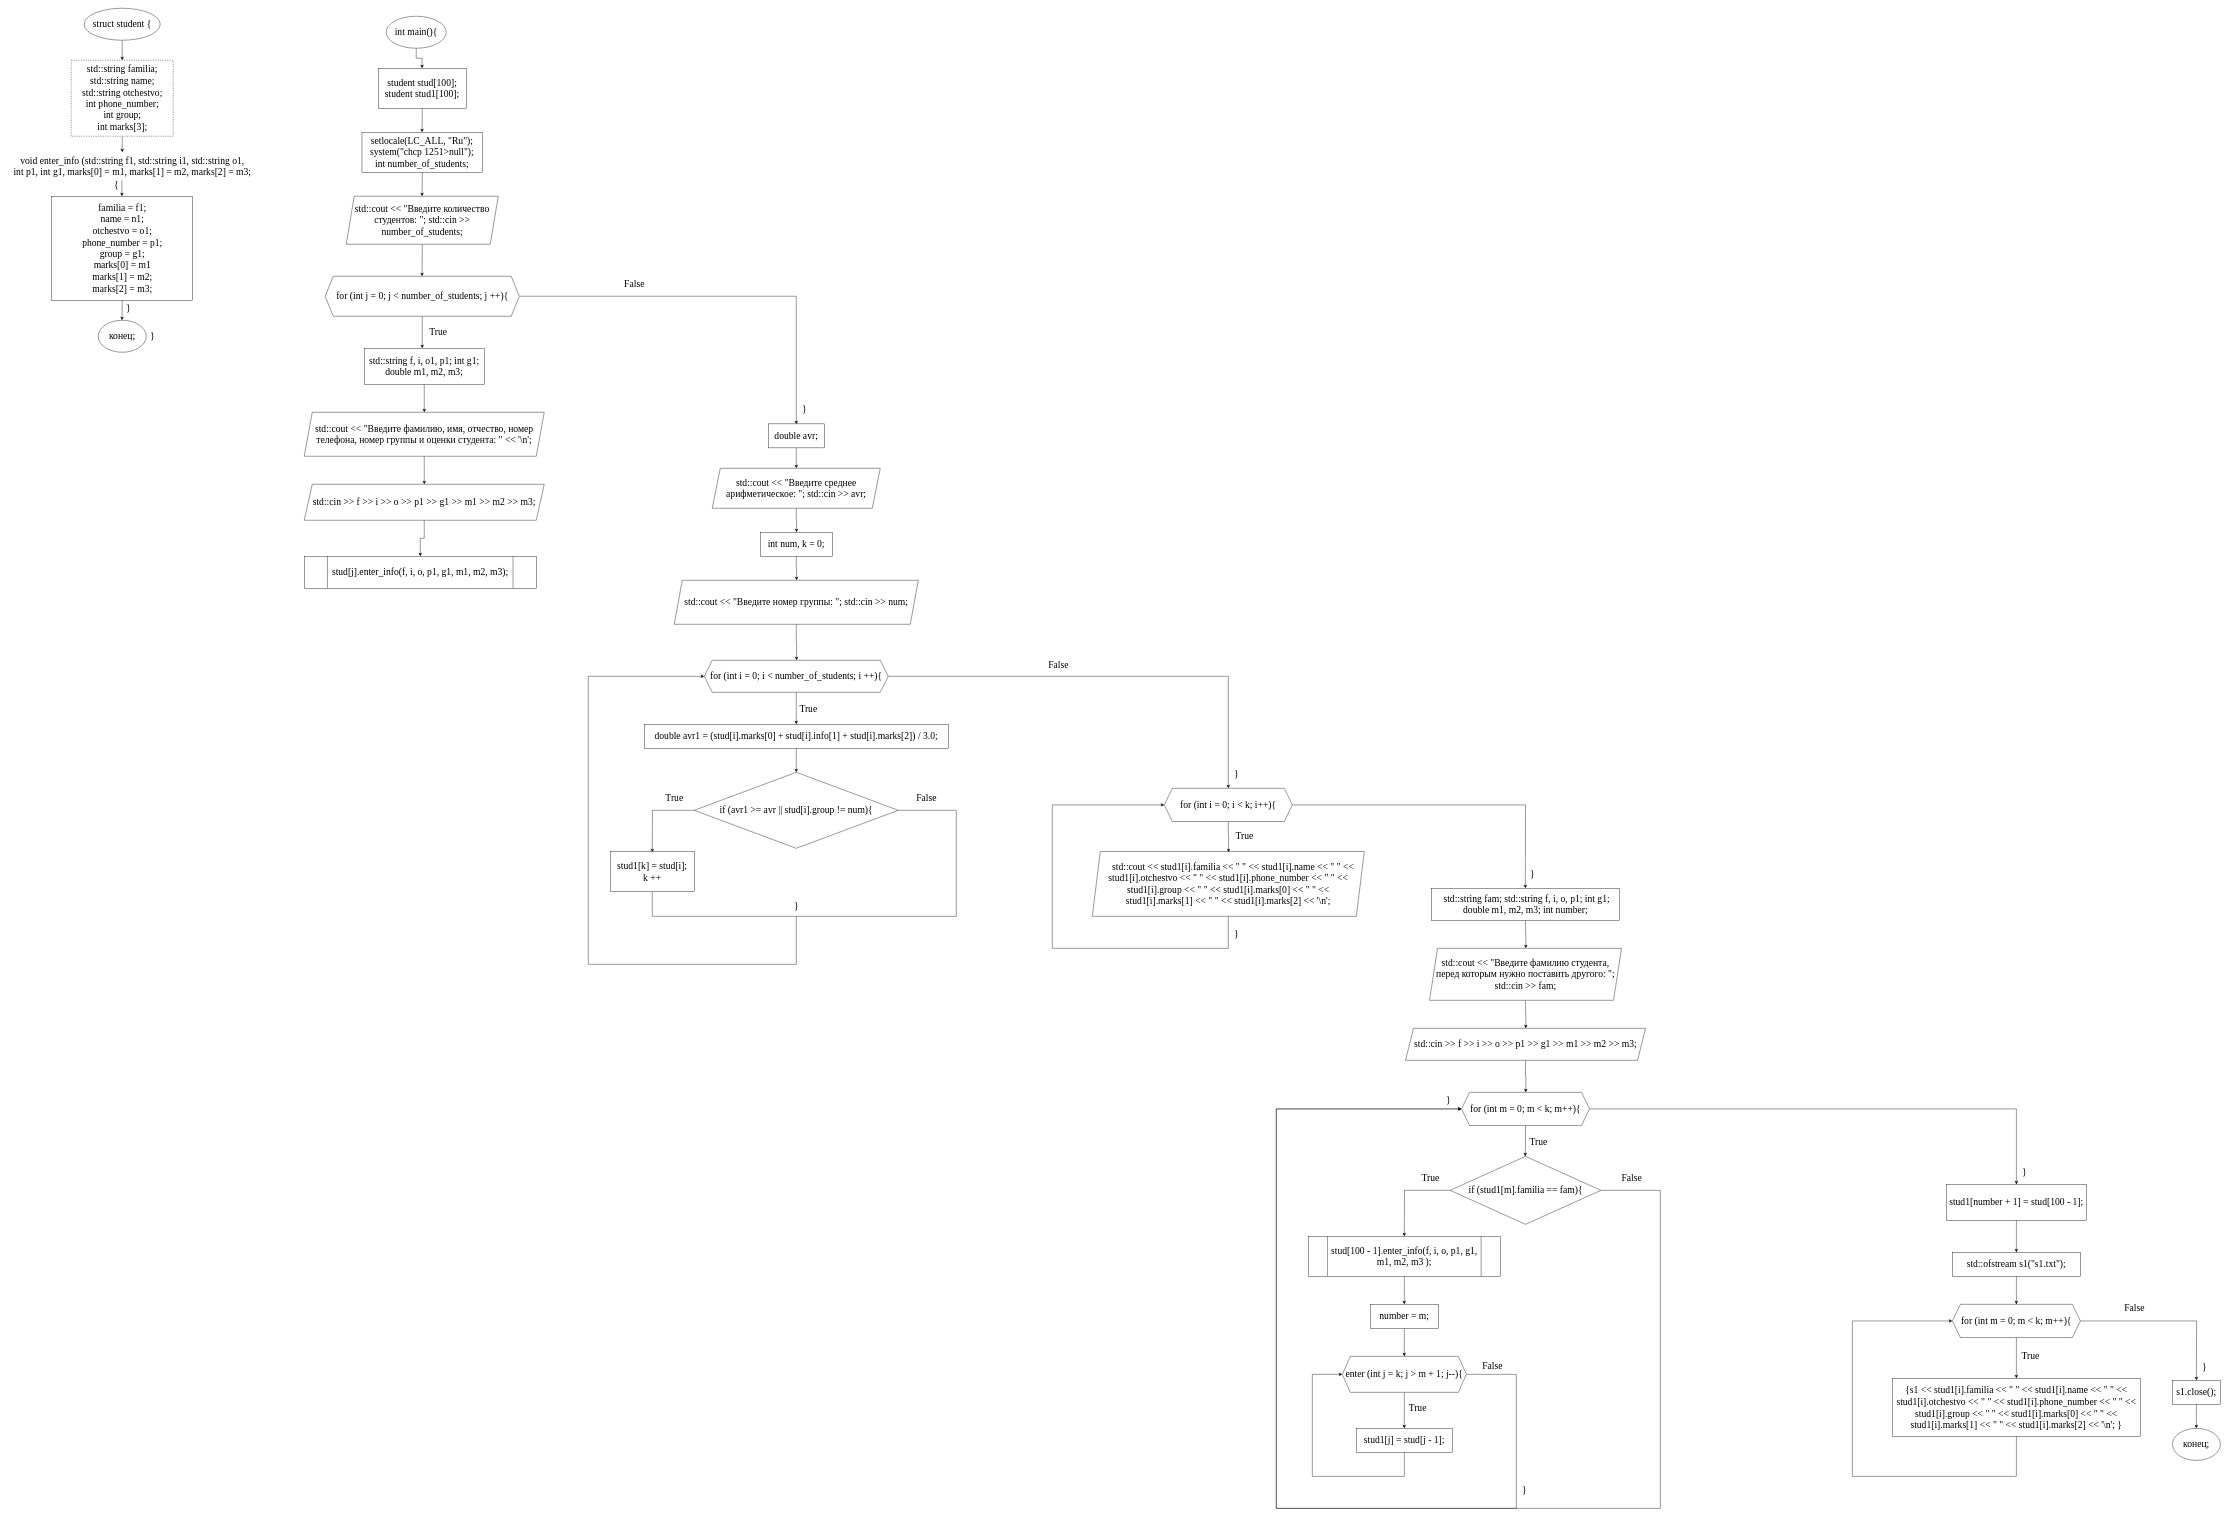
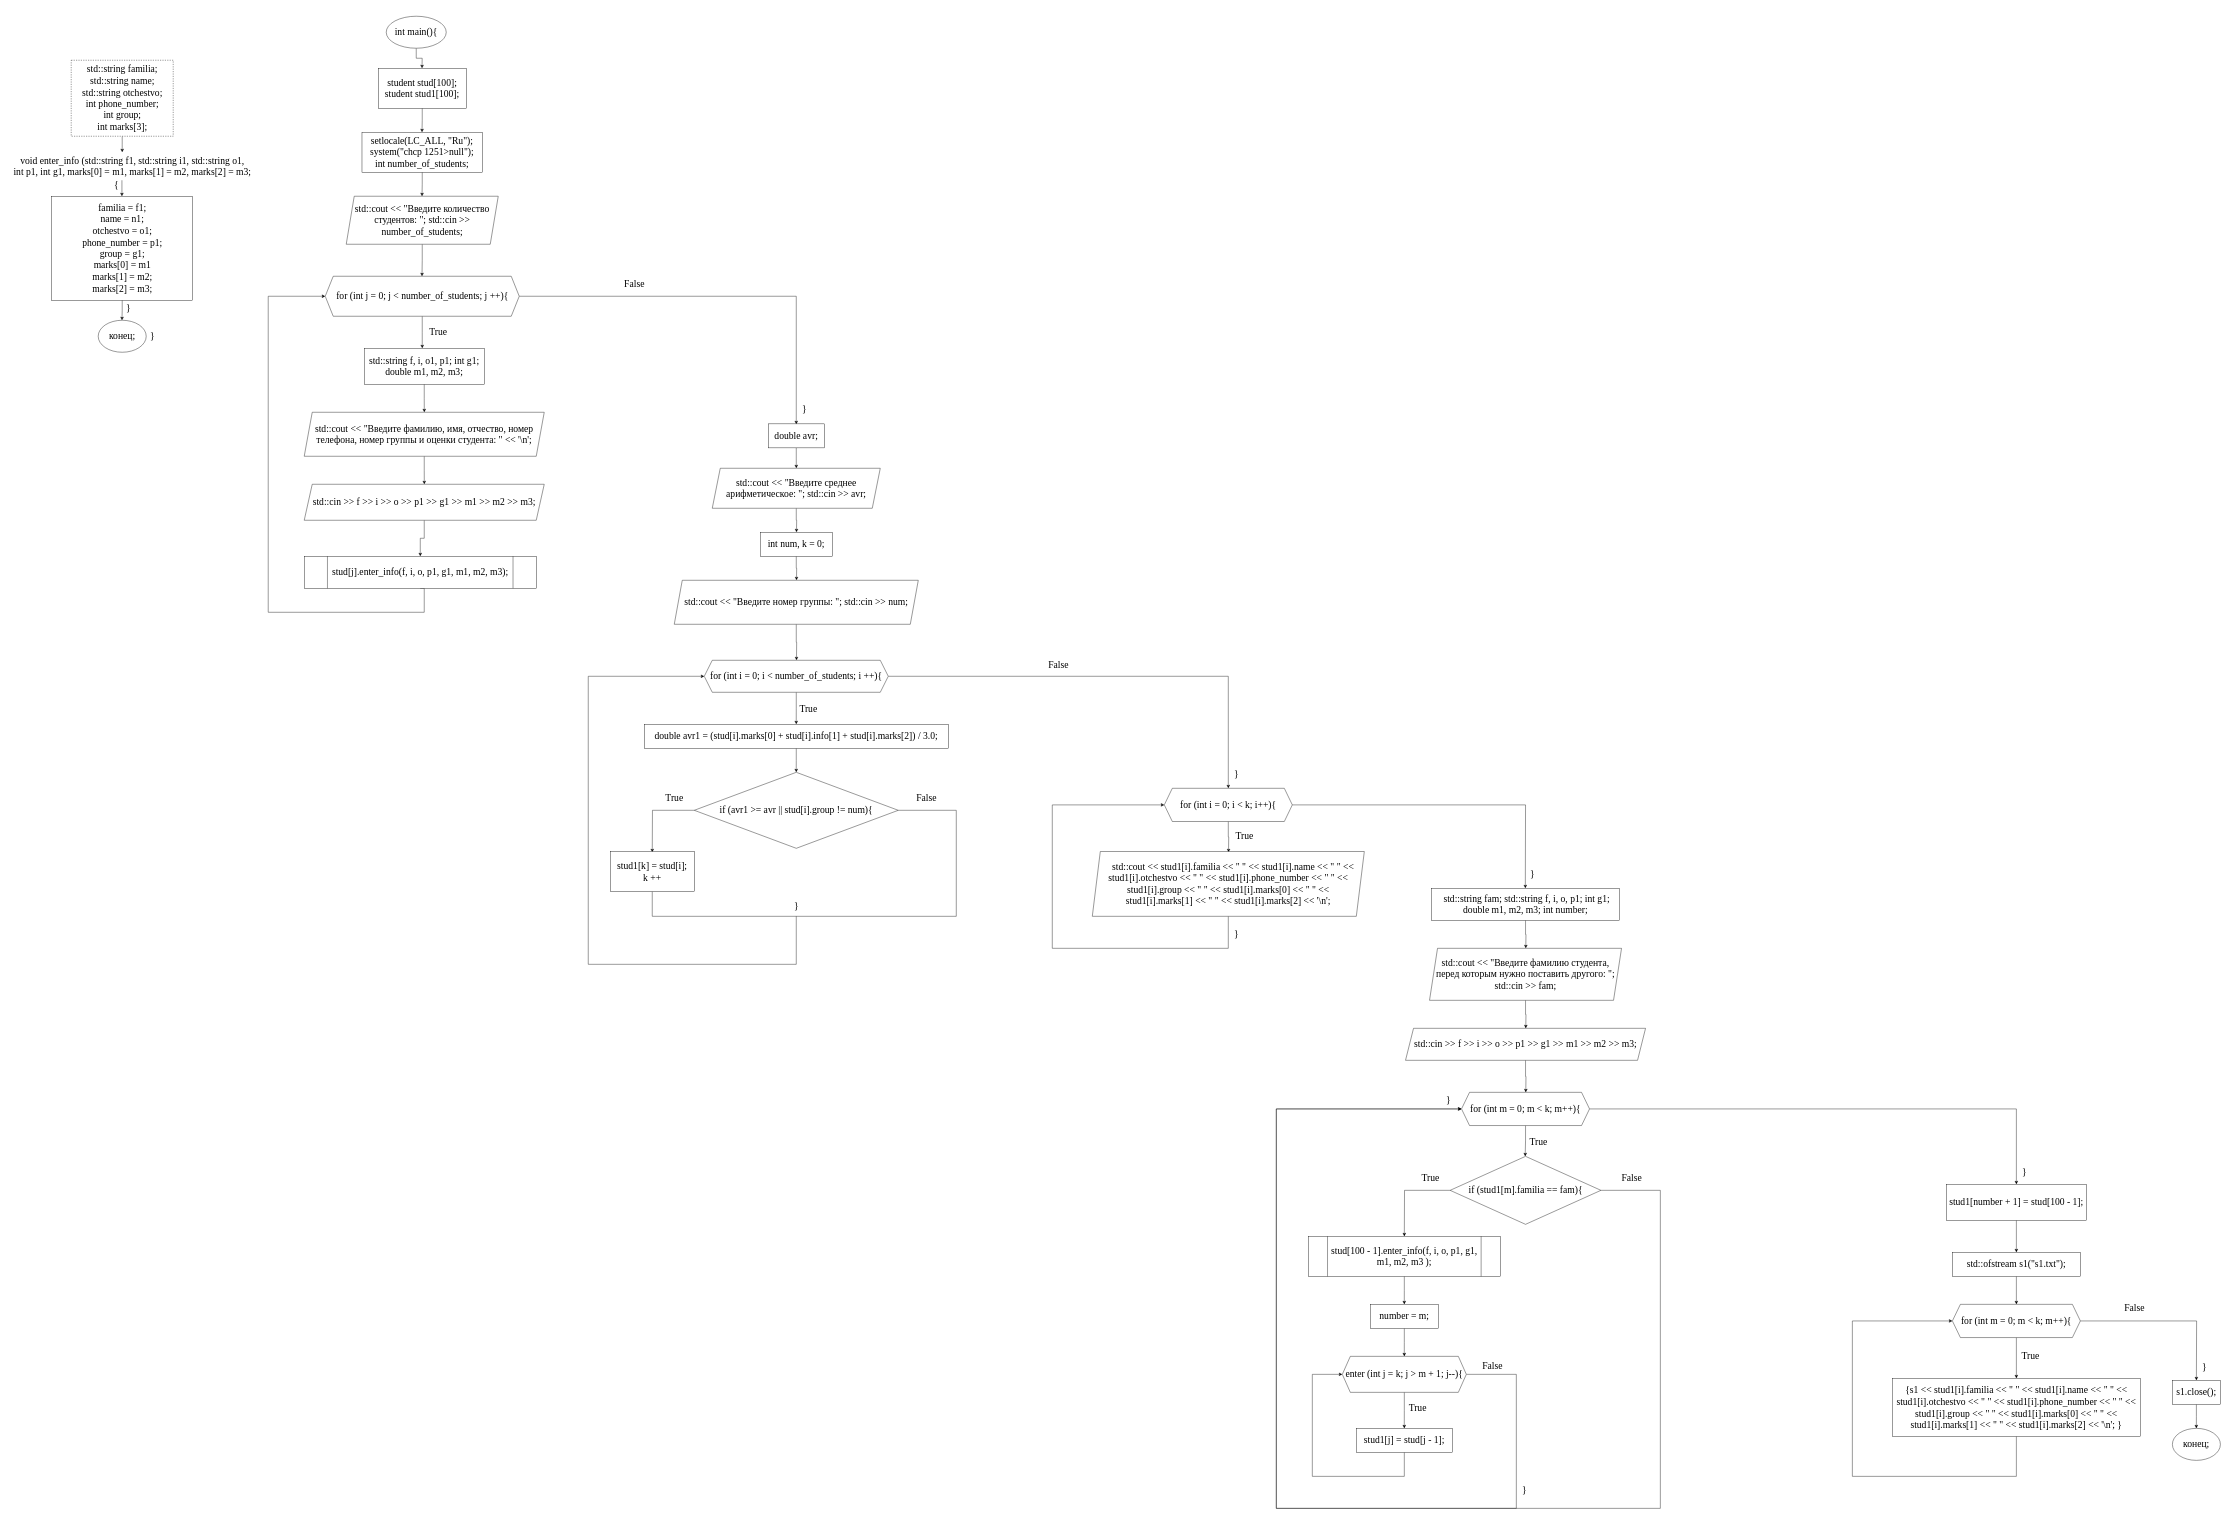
node "struct student {": removed
edge "struct student {" -> "std::string familia; std::string name; std::string otchestvo; int phone_number; int group; int marks[3];": removed
edge "stud[j].enter_info(f, i, o, p1, g1, m1, m2, m3);" -> "for (int j = 0; j < number_of_students; j ++){": added
